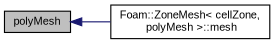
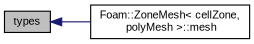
node "polyMesh": label "polyMesh" -> "types"
